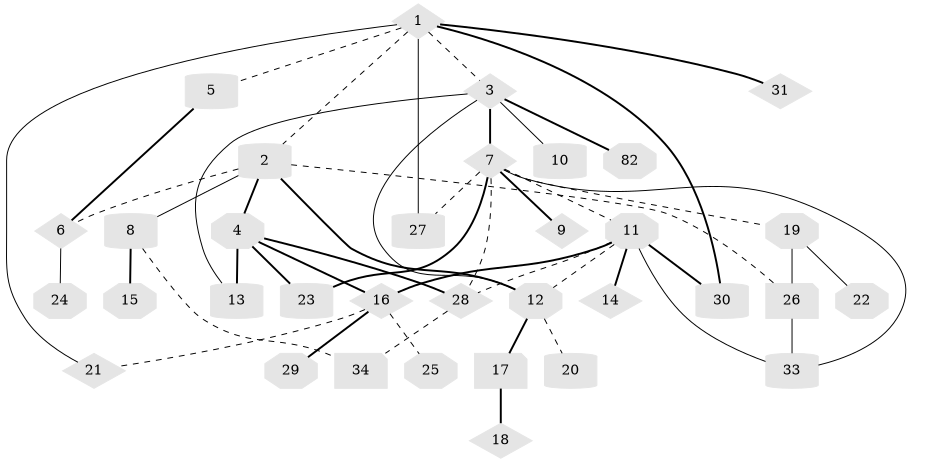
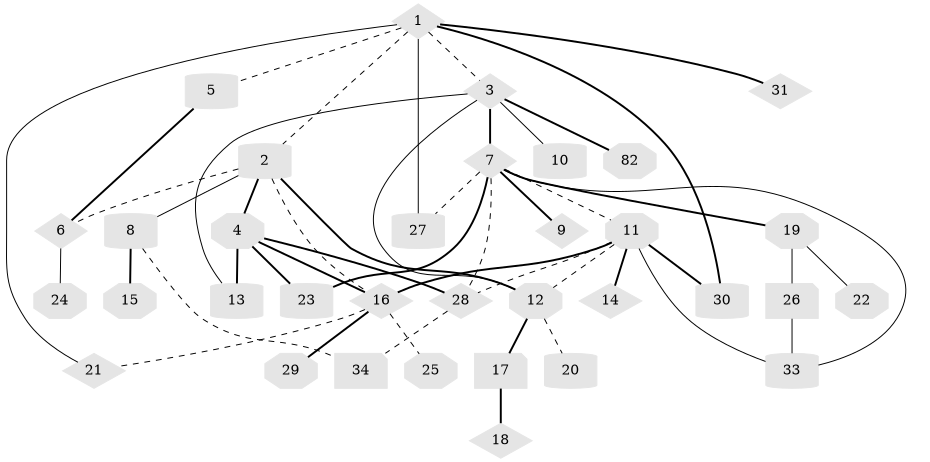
edge "2" -- "26": now "2" -- "16"
edge "7" -- "19": style dashed -> bold
